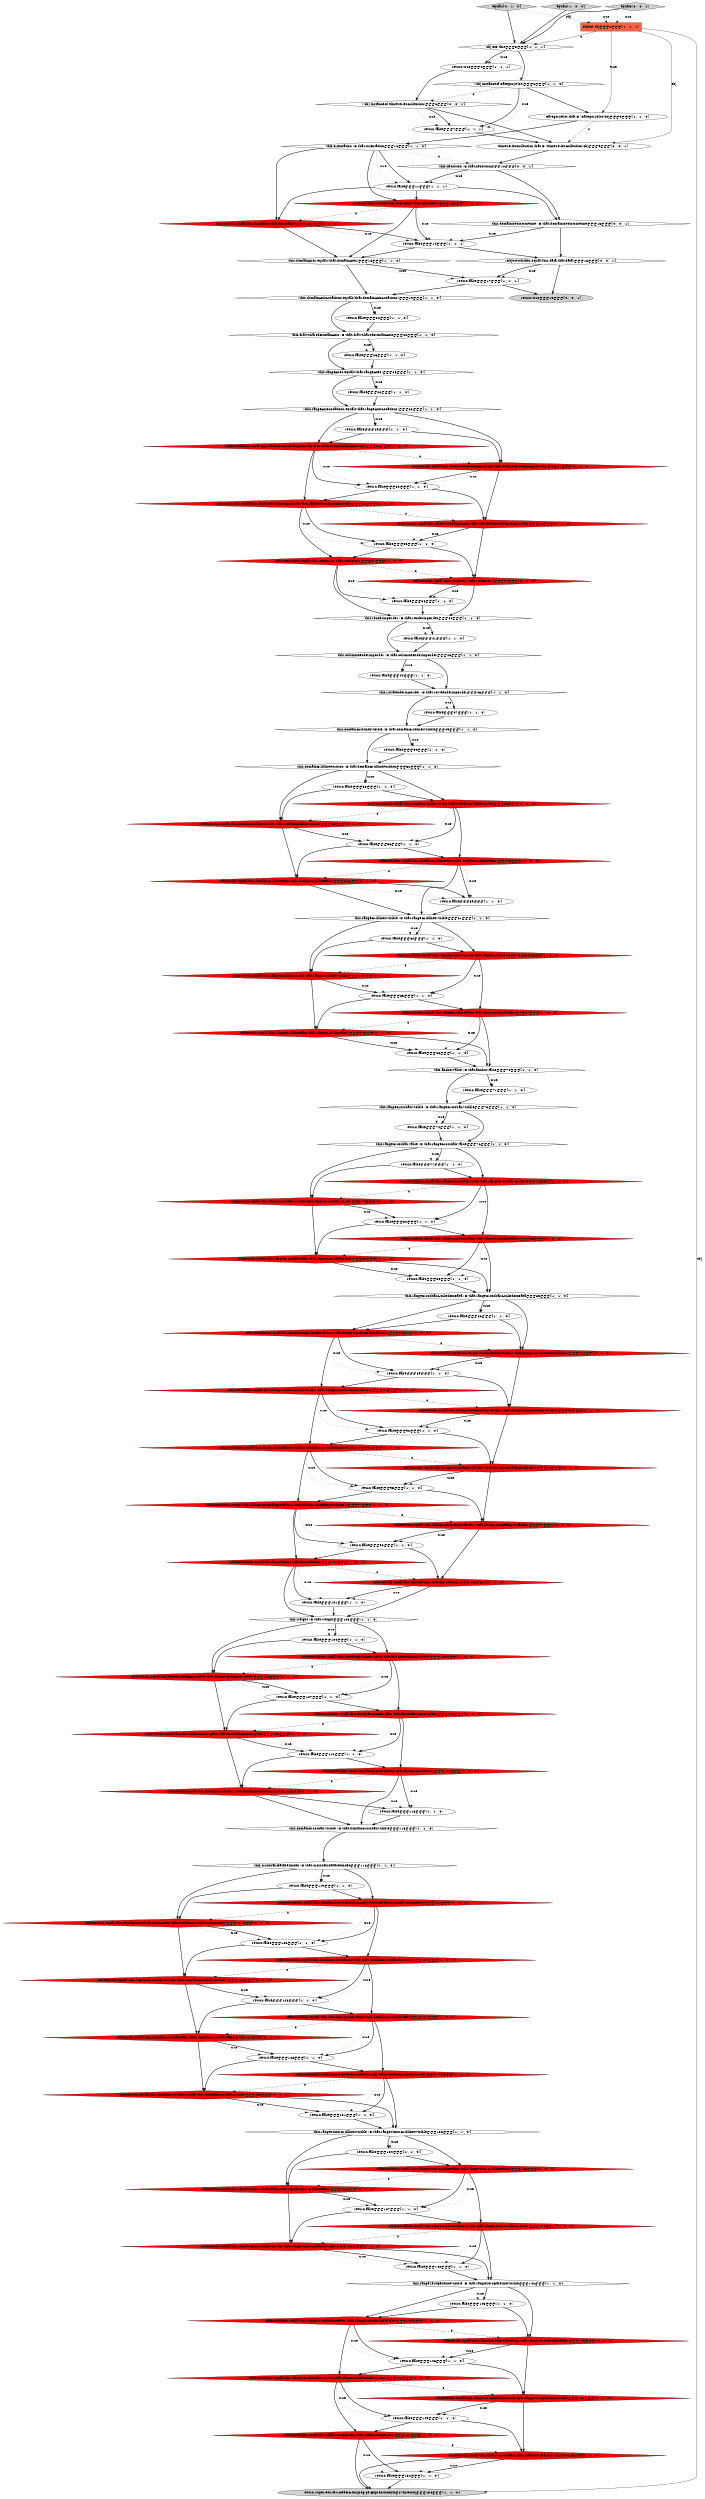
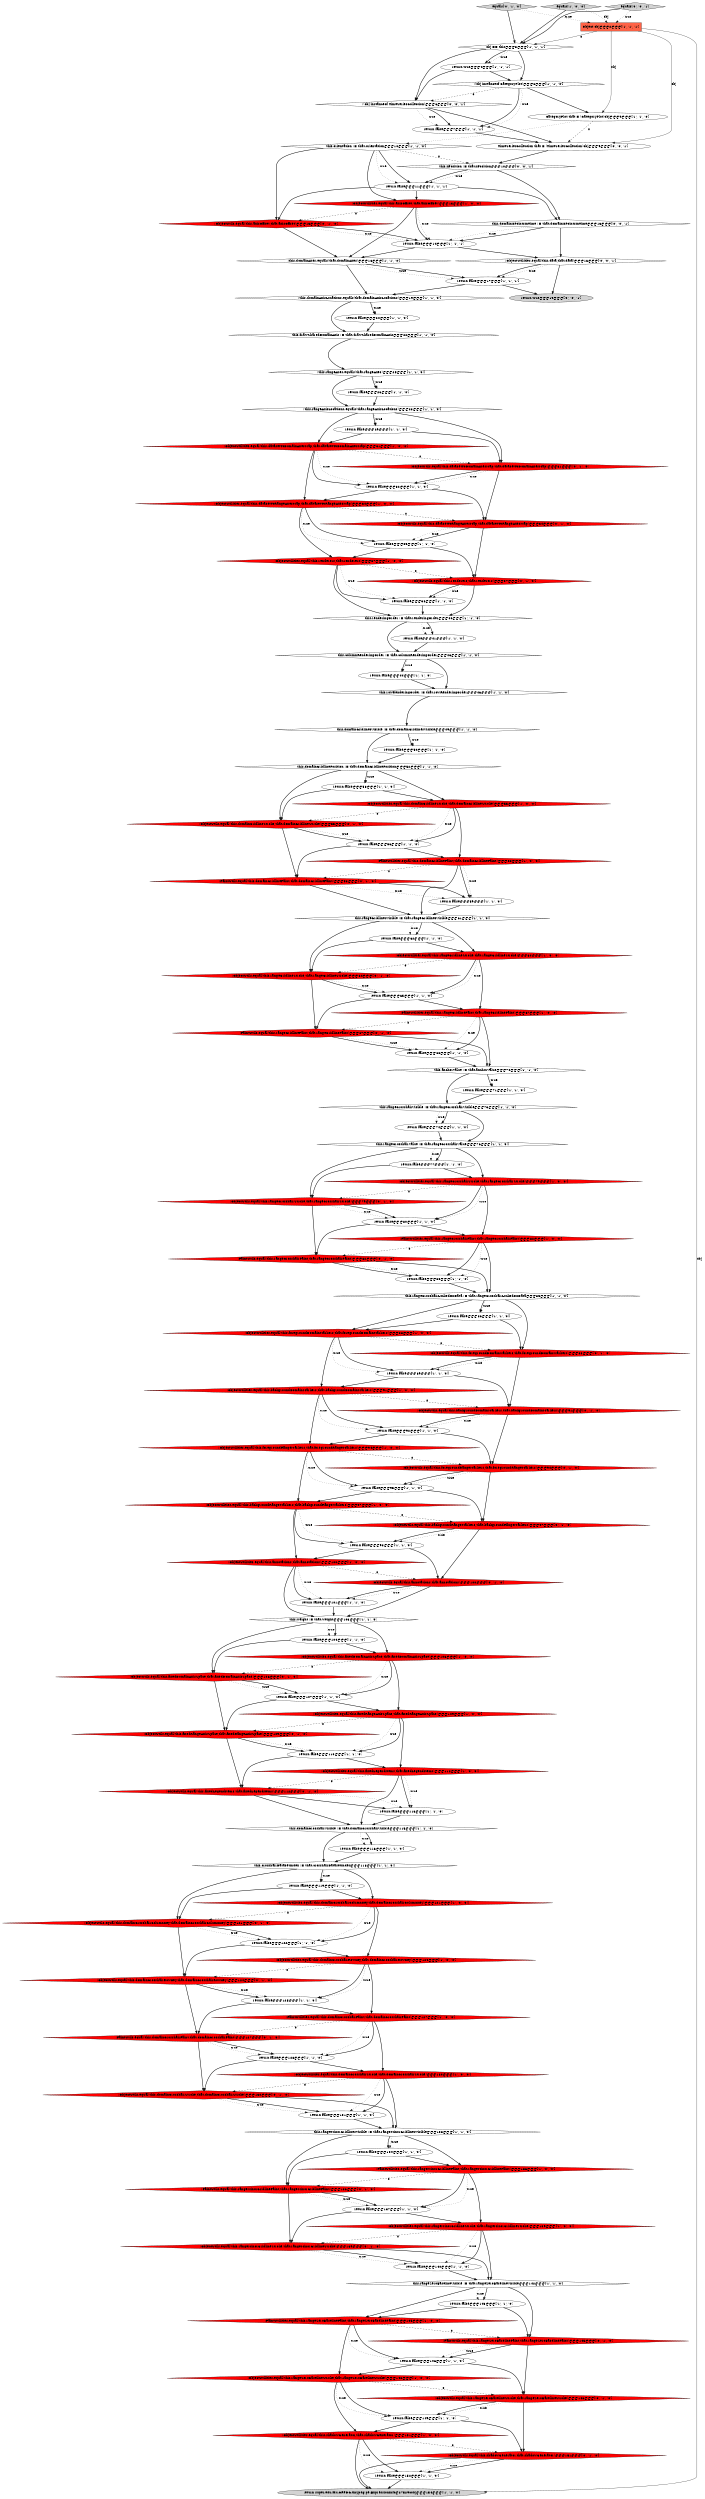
edge "equals['0', '1', '0']" -> "Object obj@@@2@@@['1', '1', '1']": label "obj" -> "true"
edge "equals['1', '0', '0']" -> "Object obj@@@2@@@['1', '1', '1']": label "true" -> "obj"
edge "obj == this@@@3@@@['1', '1', '1']" -> "!(obj instanceof TimeSeriesCollection)@@@6@@@['0', '0', '1']": added
edge "Object obj@@@2@@@['1', '1', '1']" -> "CategoryPlot that = (CategoryPlot)obj@@@9@@@['1', '1', '0']": label "true" -> "obj"
edge "return true@@@4@@@['1', '1', '1']" -> "!(obj instanceof CategoryPlot)@@@6@@@['1', '1', '0']": added
edge "CategoryPlot that = (CategoryPlot)obj@@@9@@@['1', '1', '0']" -> "this.orientation != that.orientation@@@10@@@['1', '1', '0']": style bold -> dotted
edge "this.orientation != that.orientation@@@10@@@['1', '1', '0']" -> "this.xPosition != that.xPosition@@@10@@@['0', '0', '1']": style dotted -> dashed
node "return false@@@23@@@['1', '1', '0']": removed
node "return false@@@47@@@['1', '1', '0']": removed
node "return false@@@116@@@['1', '1', '0']": added
